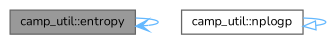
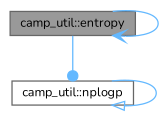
edge "camp_util::entropy" -> "camp_util::nplogp": added
